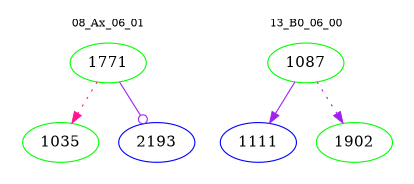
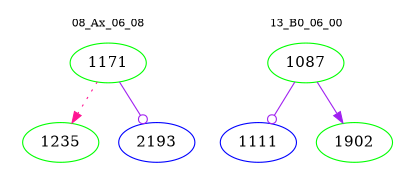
cluster "08_Ax_06_01": label "08_Ax_06_01" -> "08_Ax_06_08"
node "1771": label "1771" -> "1171"
edge "1087" -> "1902": style dotted -> solid
edge "1087" -> "1111": arrowhead normal -> odot
node "1035": label "1035" -> "1235"
